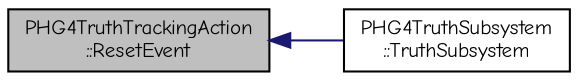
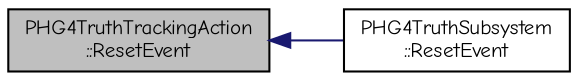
node "PHG4TruthSubsystem ::TruthSubsystem": label "PHG4TruthSubsystem ::TruthSubsystem" -> "PHG4TruthSubsystem ::ResetEvent"
